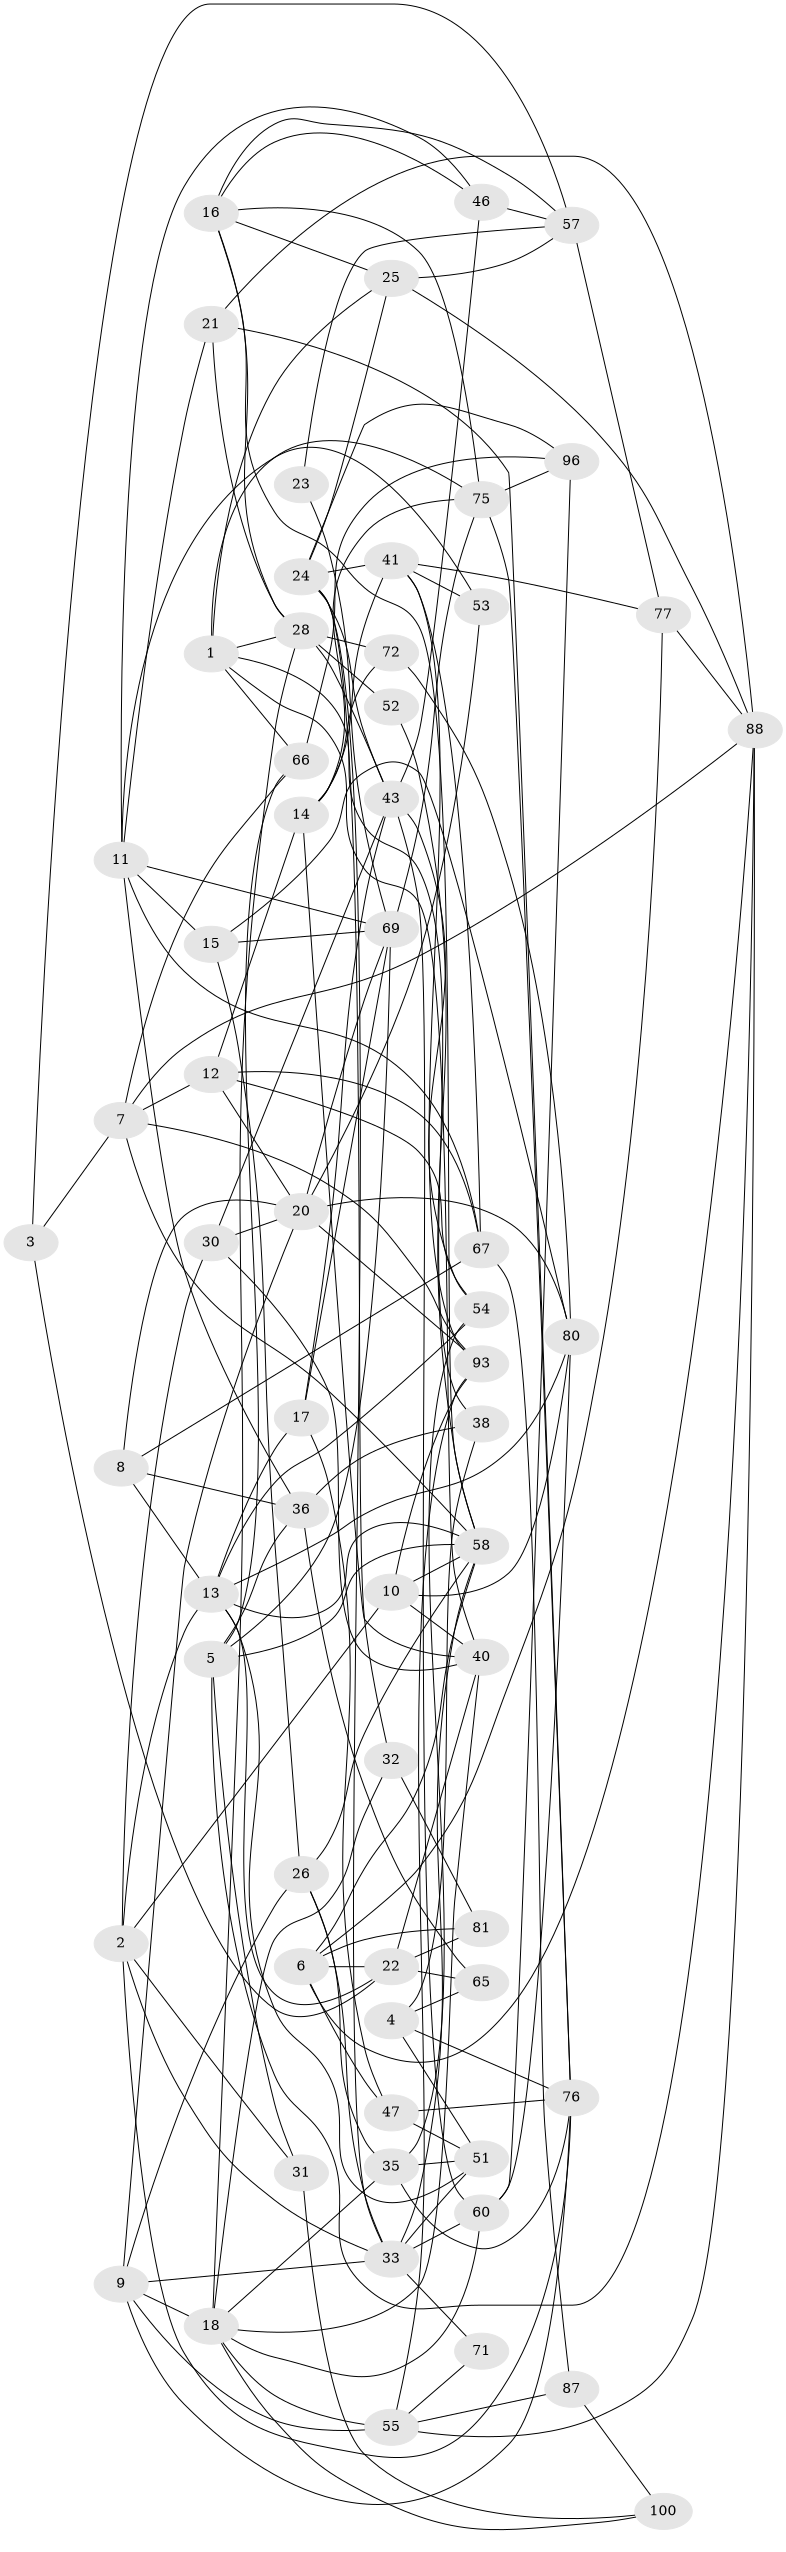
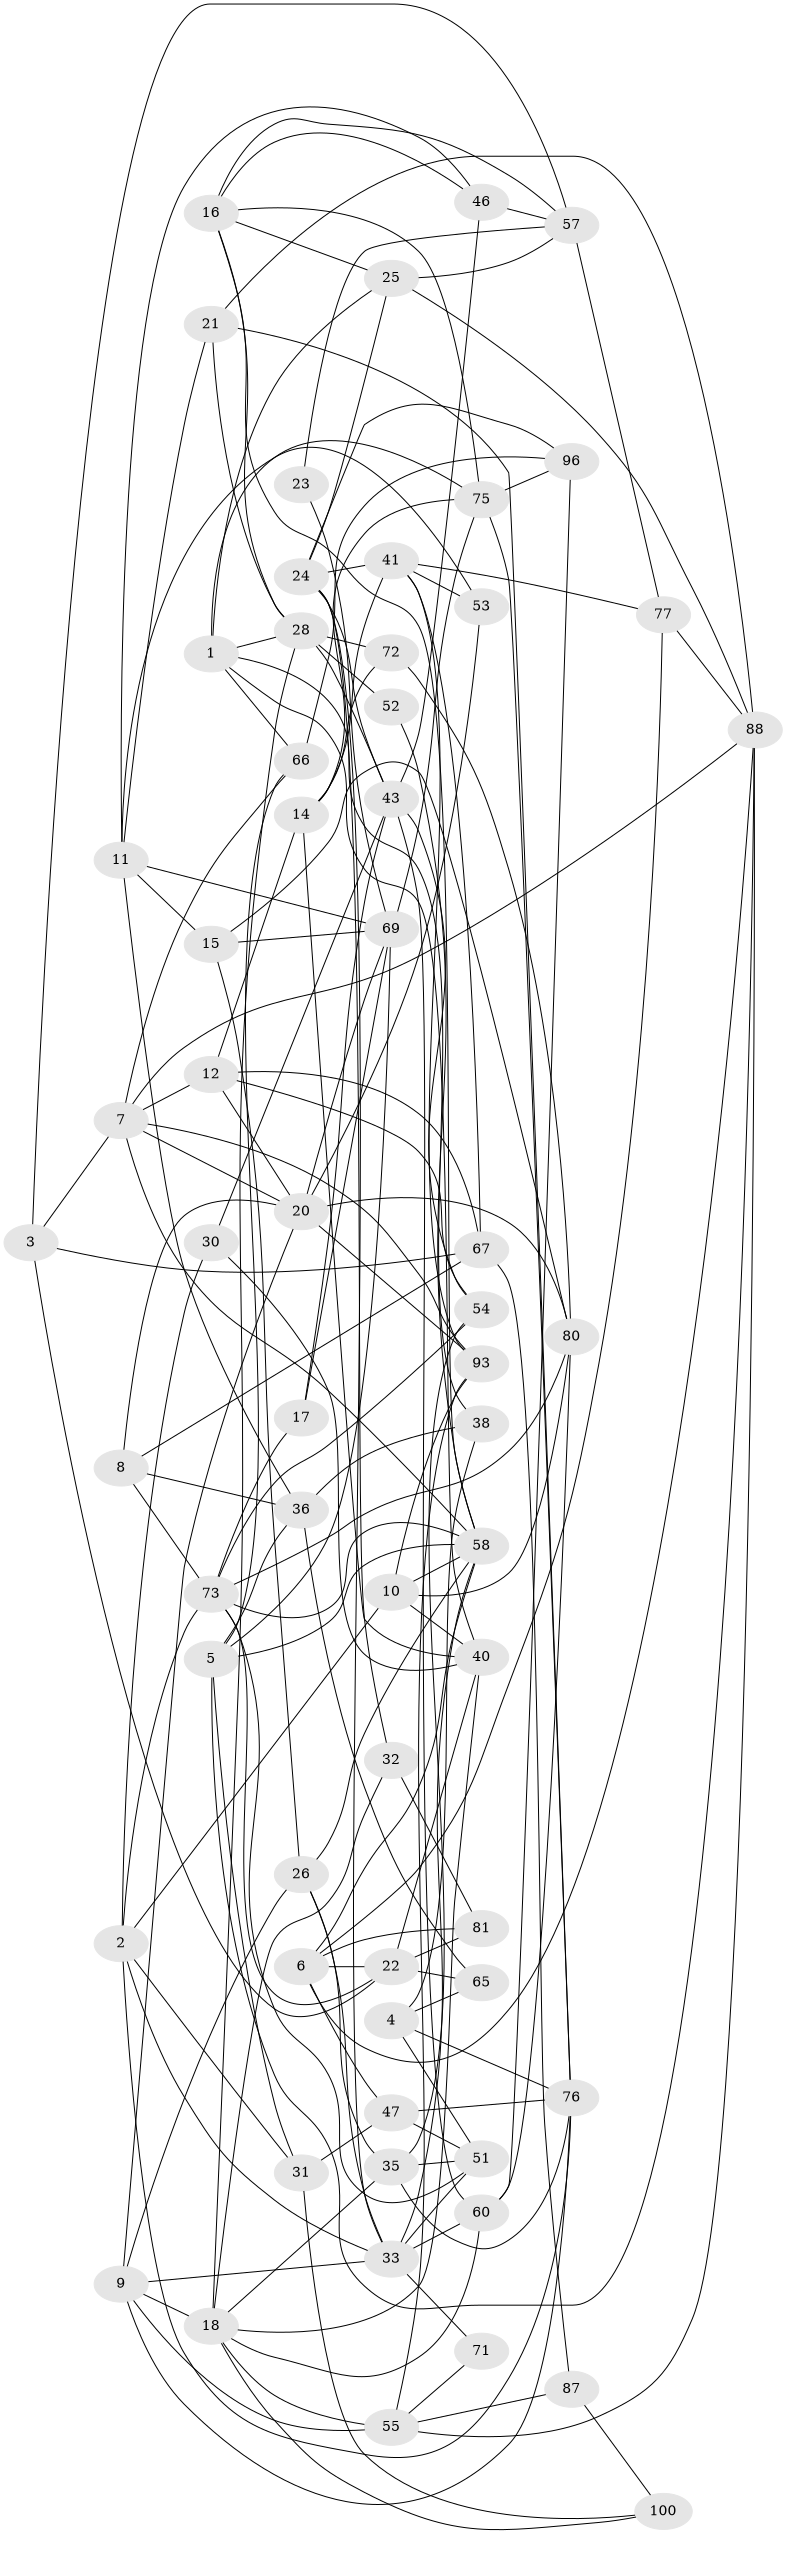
edge "11" -- "67": now "3" -- "67"
edge "20" -- "30": now "20" -- "7"
node "13": label "13" -> "73"
edge "17" -- "47": now "31" -- "47"
